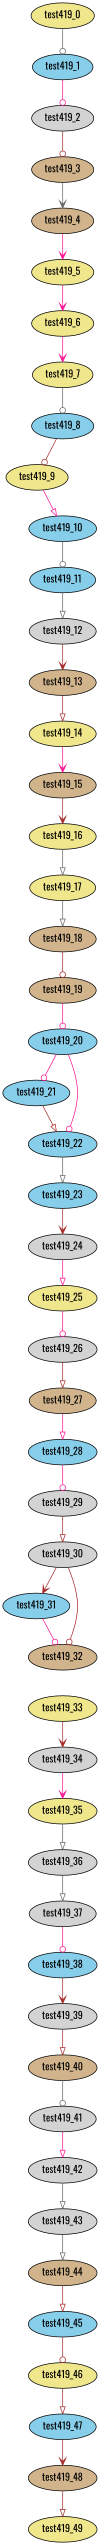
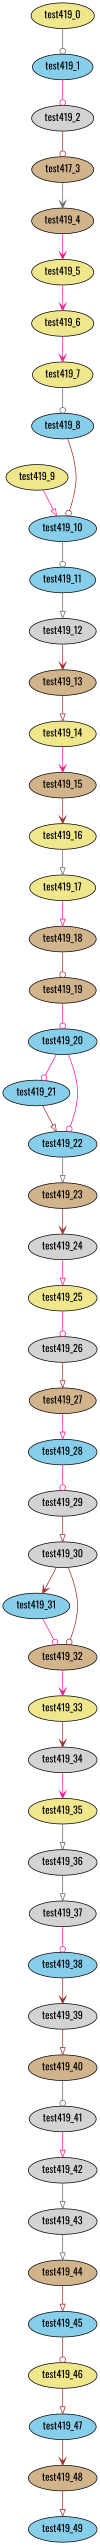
node "test419_3": label "test419_3" -> "test417_3"
edge "test419_8" -> "test419_9": now "test419_8" -> "test419_10"
edge "test419_17" -> "test419_18": color gray40 -> deeppink
node "test419_23": fillcolor skyblue -> tan
edge "test419_32" -> "test419_33": added
node "test419_49": fillcolor khaki -> skyblue
